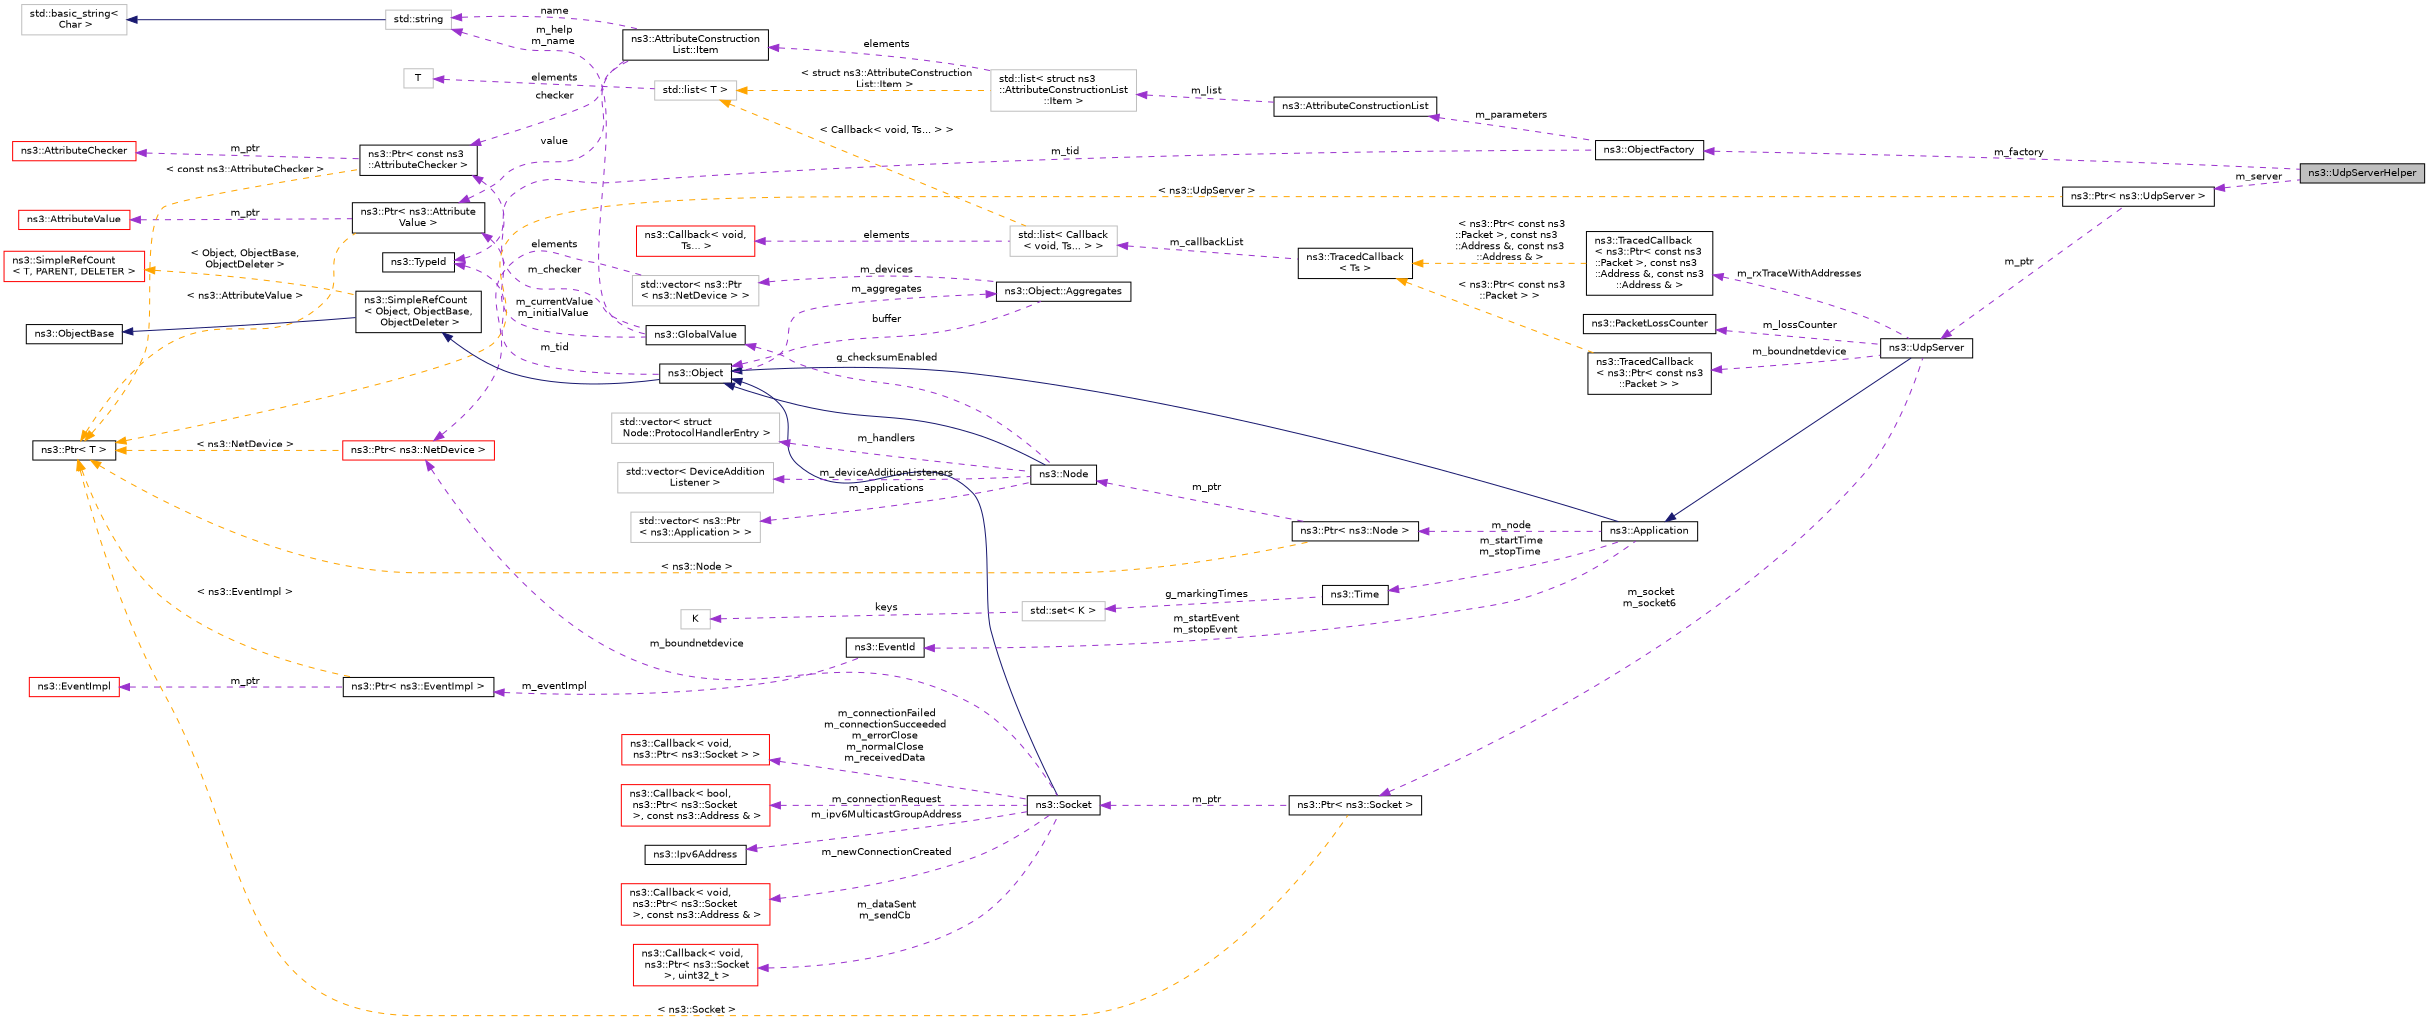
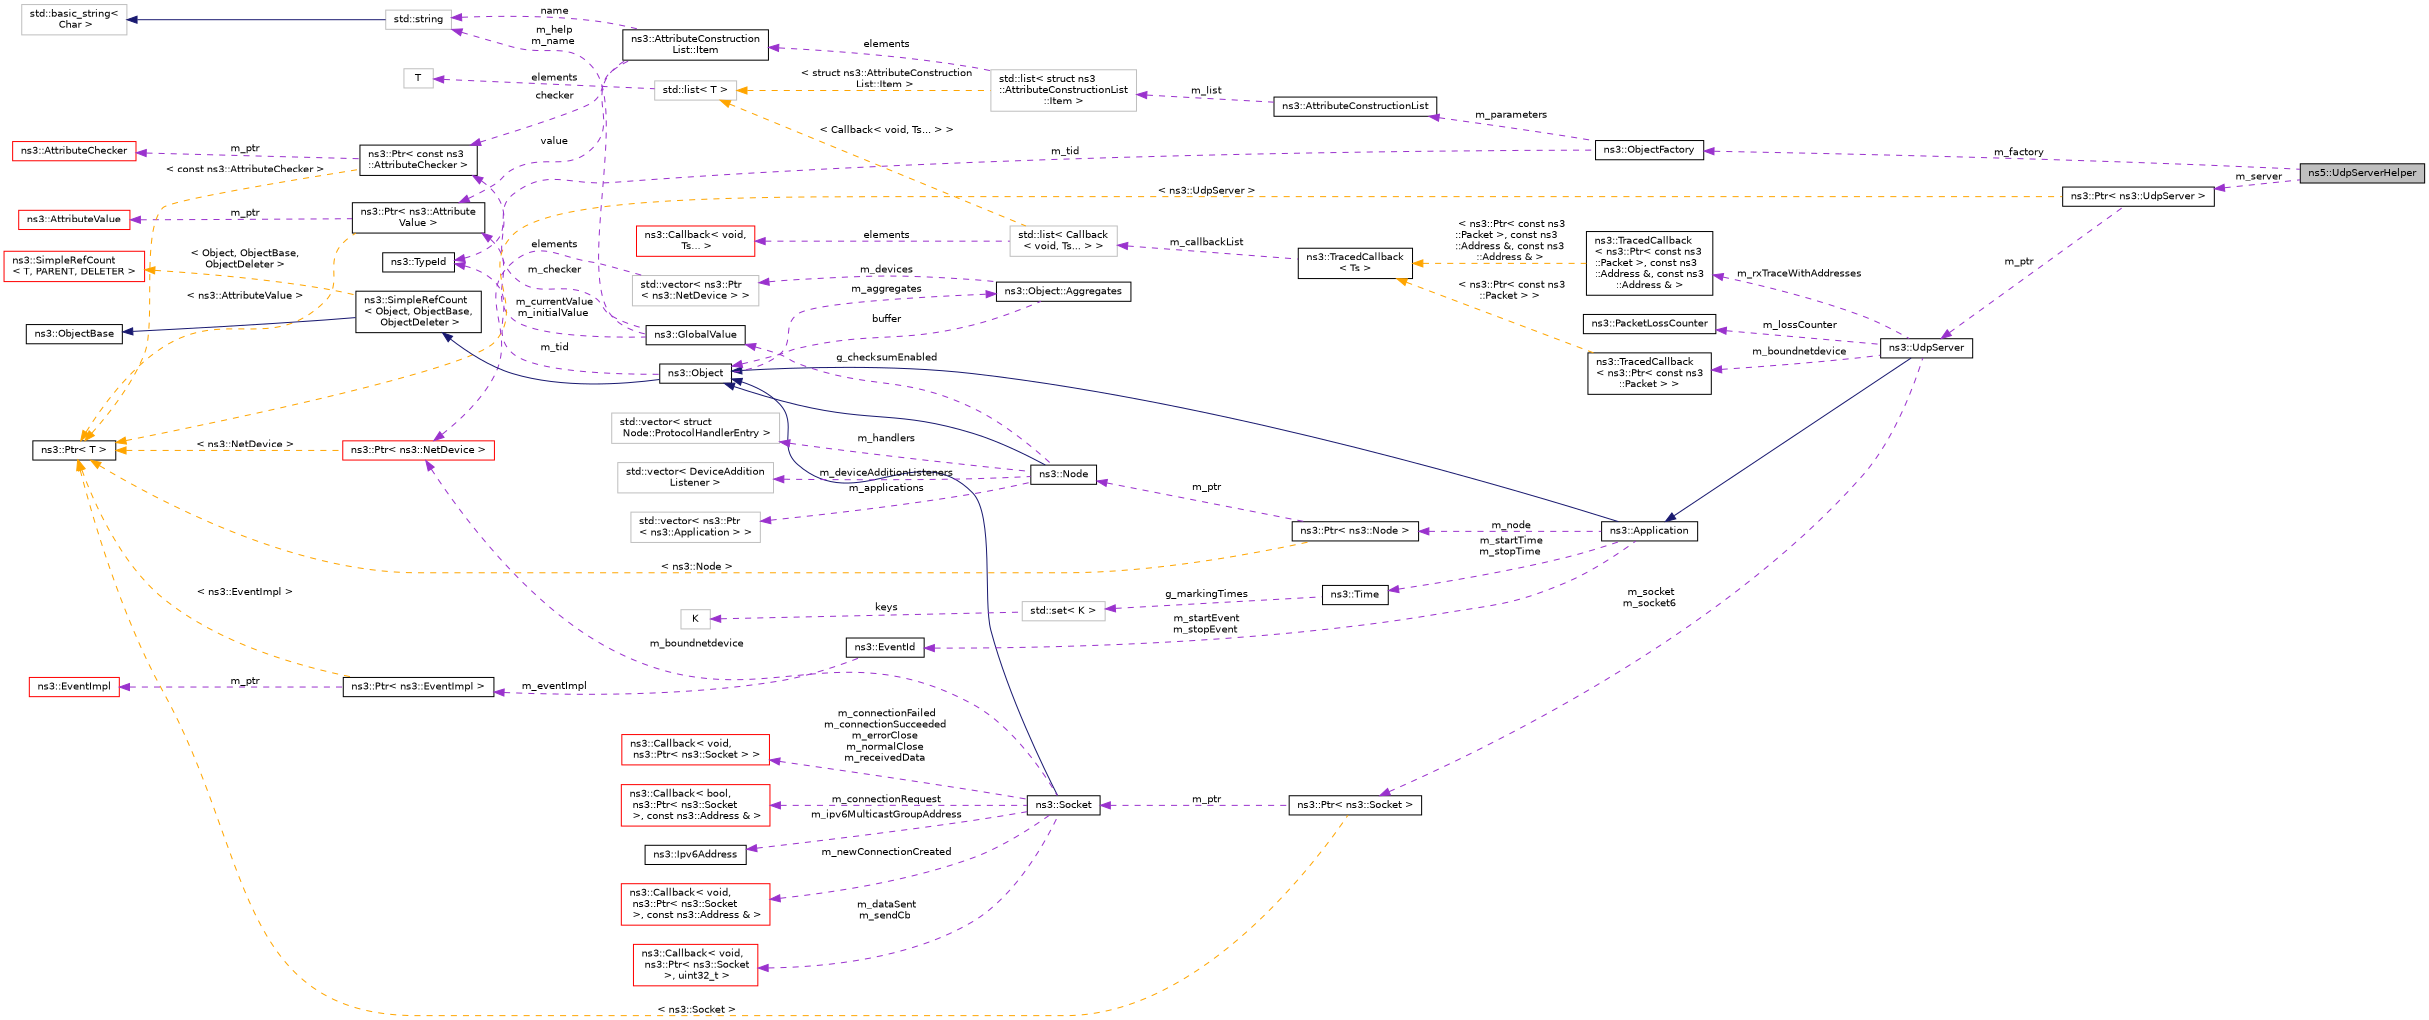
node "ns3::UdpServerHelper": label "ns3::UdpServerHelper" -> "ns5::UdpServerHelper"
